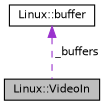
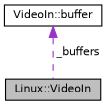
node "Linux::buffer": label "Linux::buffer" -> "VideoIn::buffer"
